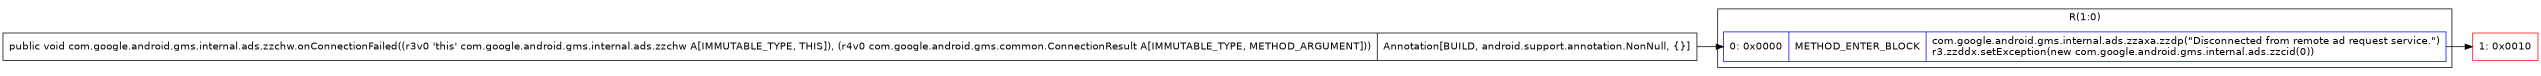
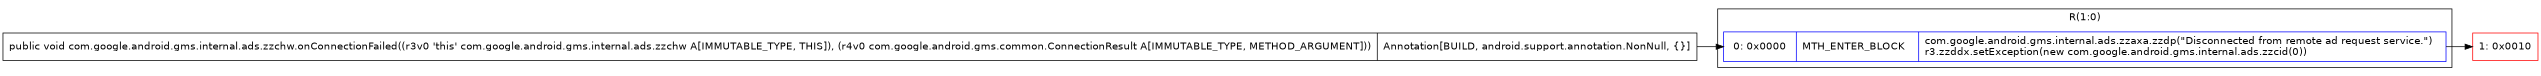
node "0: 0x0000": text "METHOD_ENTER_BLOCK" -> "MTH_ENTER_BLOCK"
